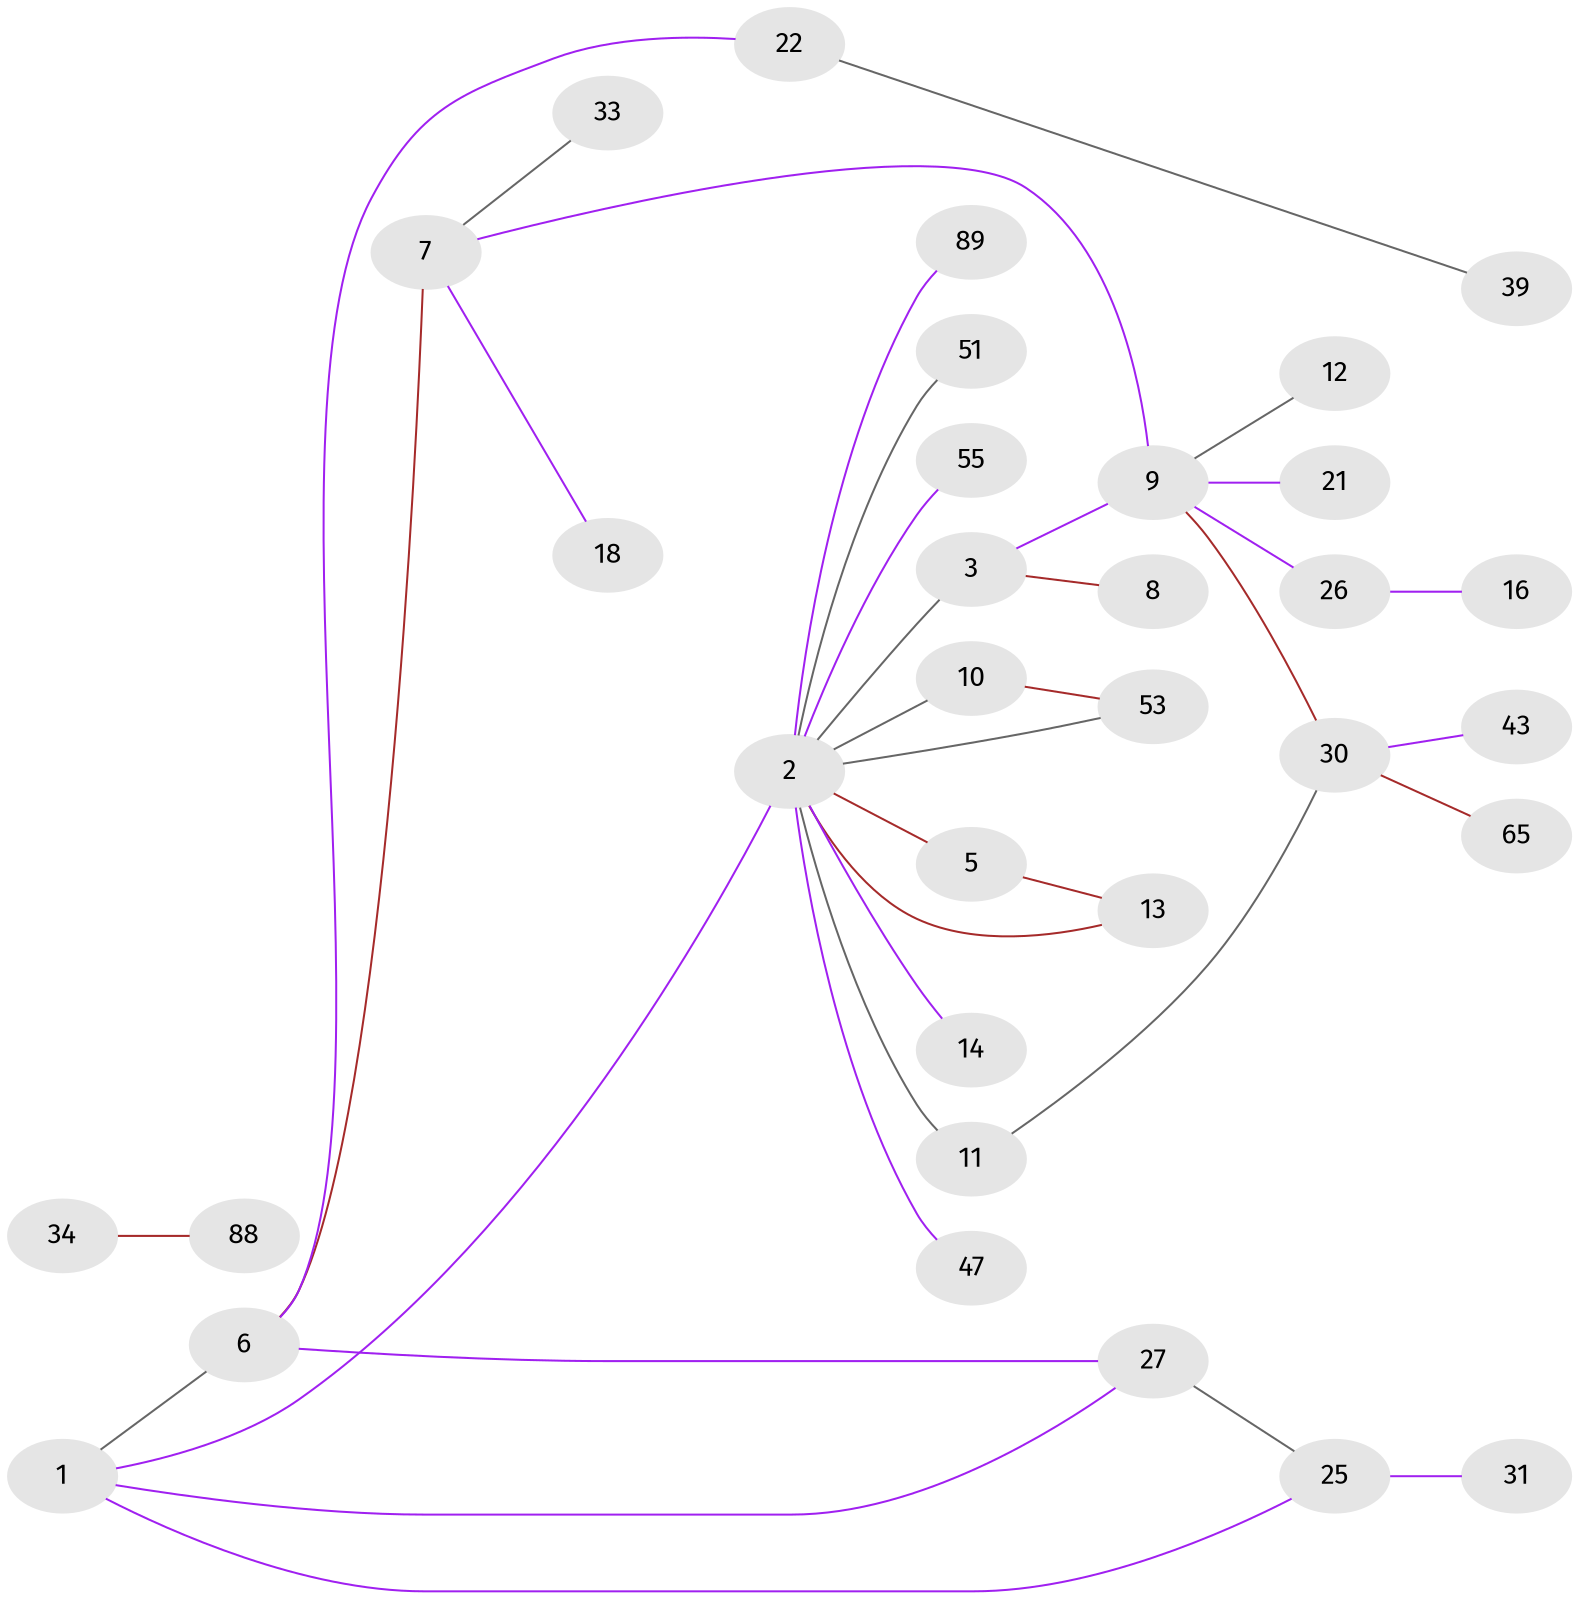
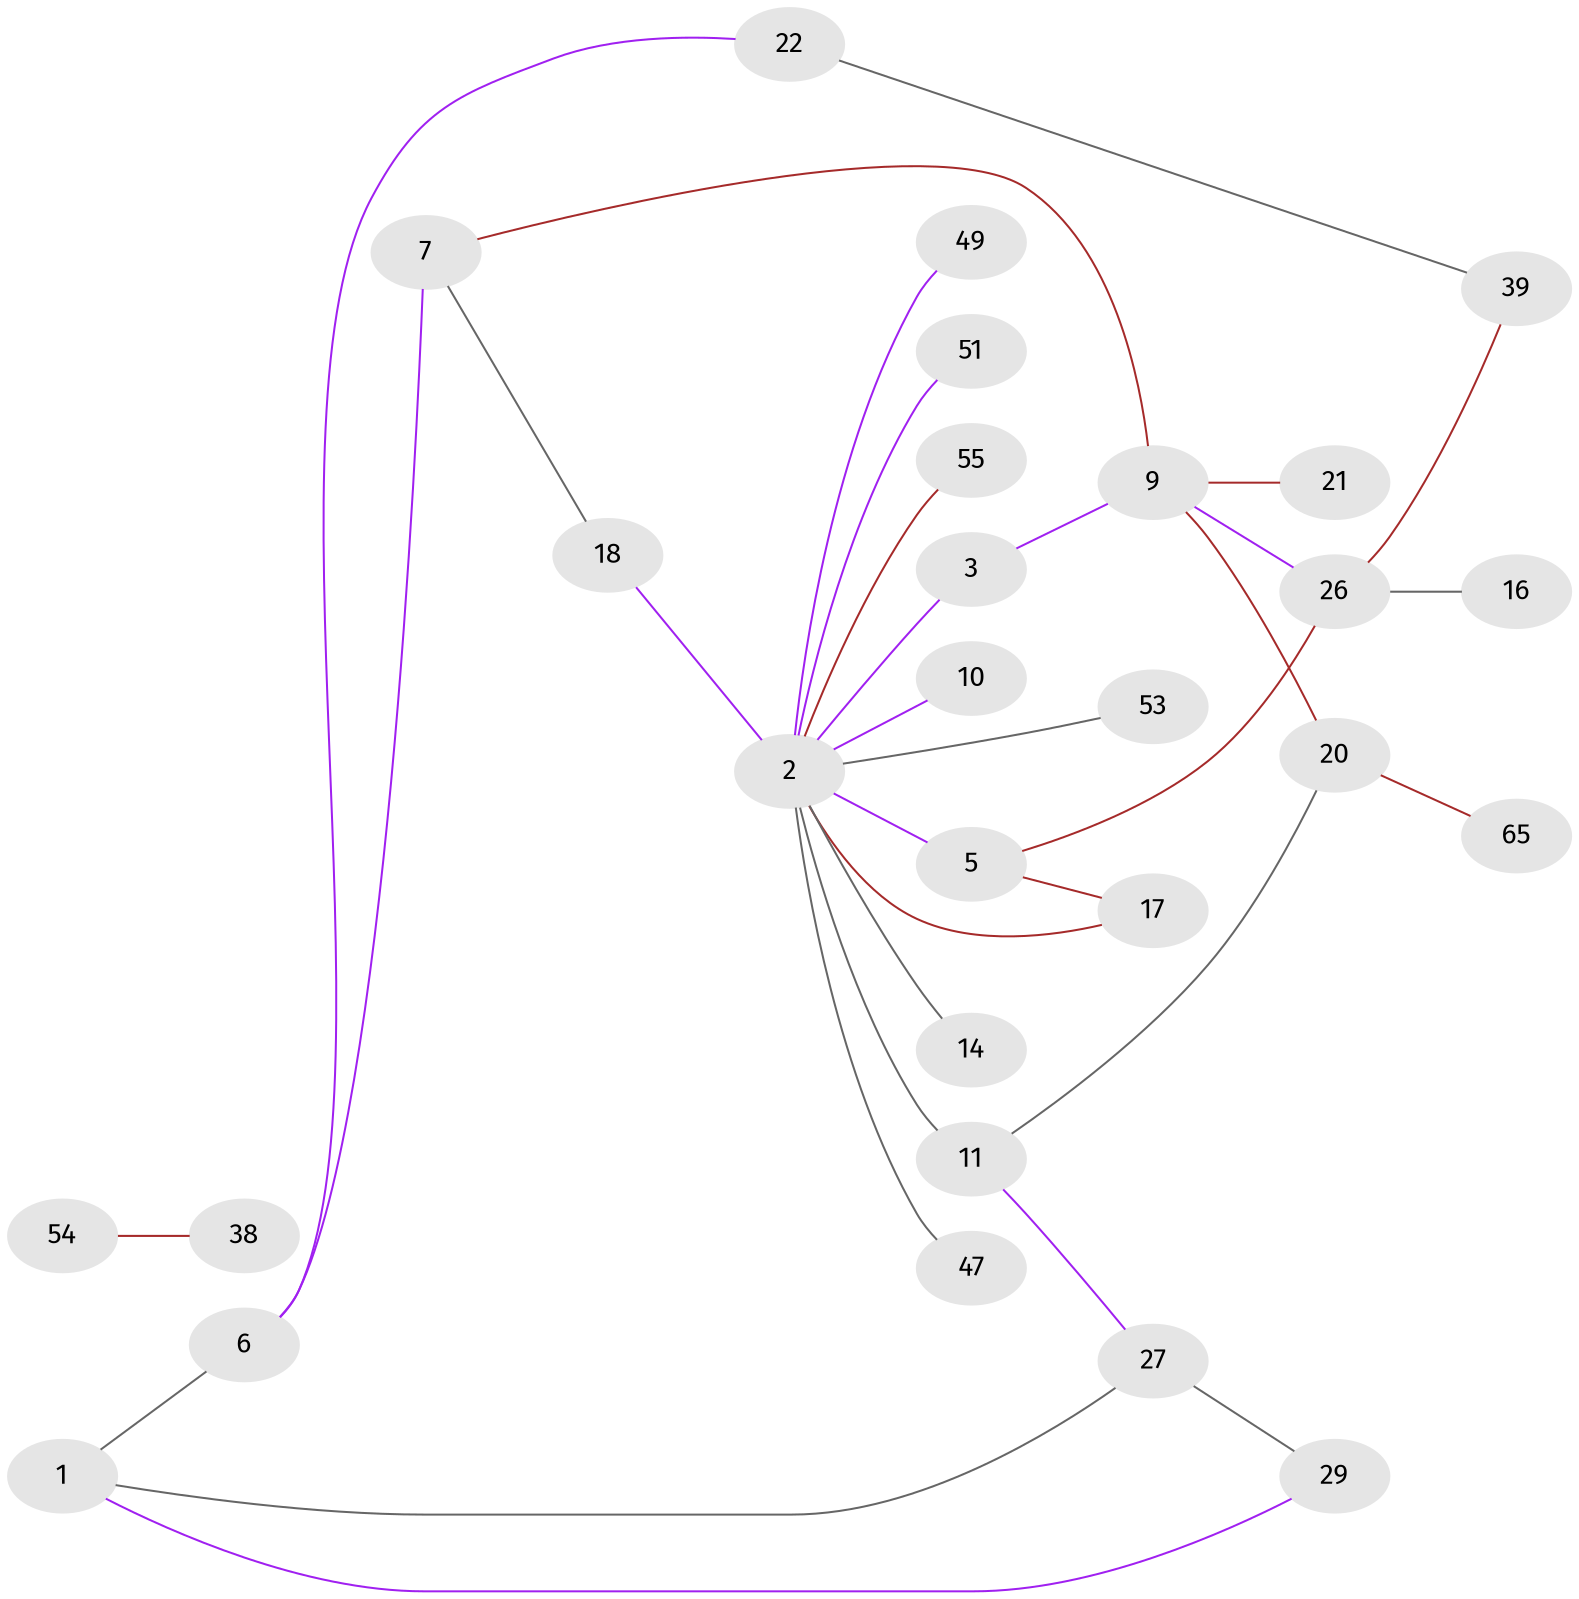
node "33": removed
edge "7" -- "9": color purple -> brown
node "89": label "89" -> "49"
node "12": removed
edge "7" -- "18": color purple -> gray40
edge "39" -- "26": added
edge "9" -- "21": color purple -> brown
edge "51" -- "2": color gray40 -> purple
node "8": removed
edge "26" -- "16": color purple -> gray40
edge "55" -- "2": color purple -> brown
edge "3" -- "2": color gray40 -> purple
edge "10" -- "53": removed
edge "10" -- "2": color gray40 -> purple
node "43": removed
node "30": label "30" -> "20"
edge "26" -- "5": added
edge "7" -- "6": color brown -> purple
edge "2" -- "5": color brown -> purple
node "13": label "13" -> "17"
edge "2" -- "14": color purple -> gray40
edge "2" -- "47": color purple -> gray40
edge "2" -- "1": now "2" -- "18"
node "34": label "34" -> "54"
node "88": label "88" -> "38"
edge "6" -- "27": now "11" -- "27"
node "25": label "25" -> "29"
node "31": removed
edge "27" -- "1": color purple -> gray40
